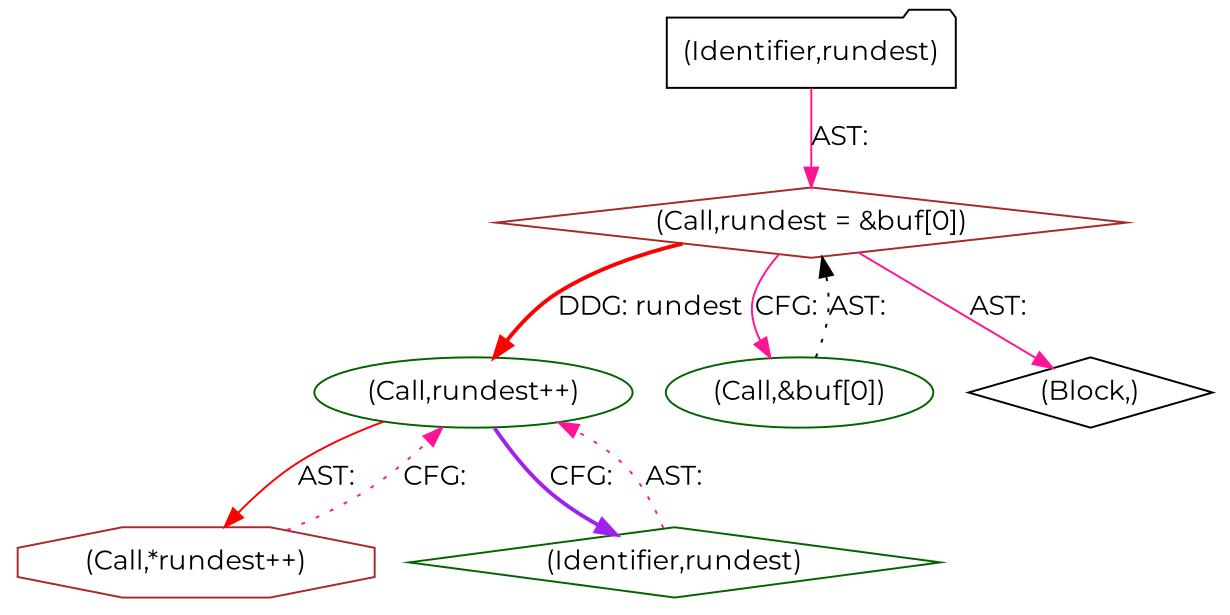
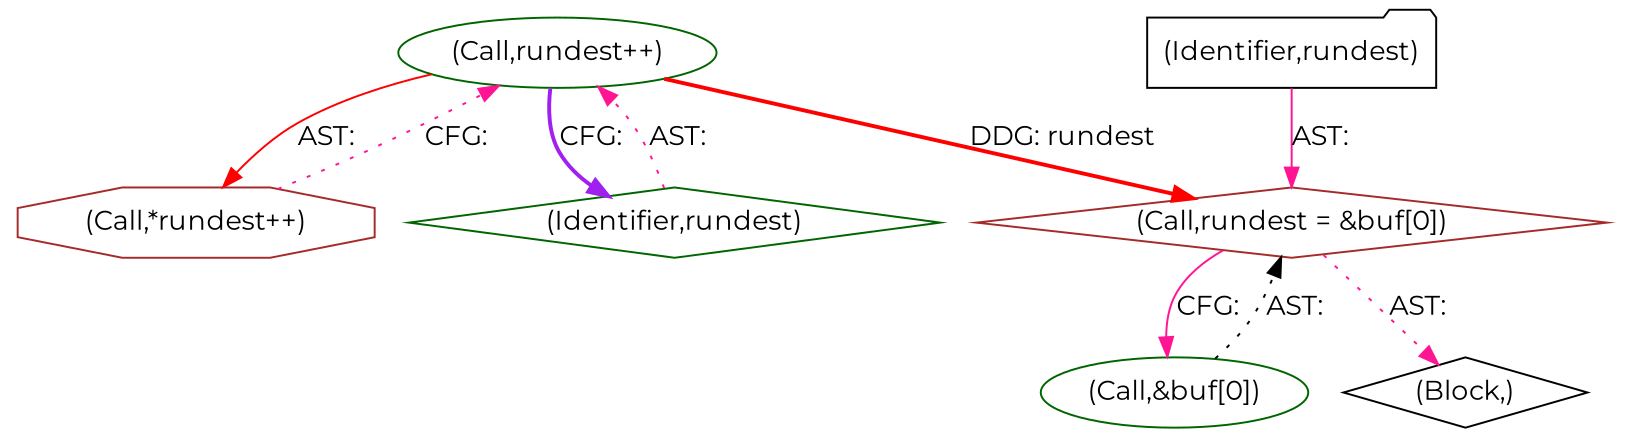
edge "(Call,rundest = &buf[0])" -> "(Call,rundest++)": reversed
edge "(Call,rundest = &buf[0])" -> "(Block,)": style solid -> dotted
